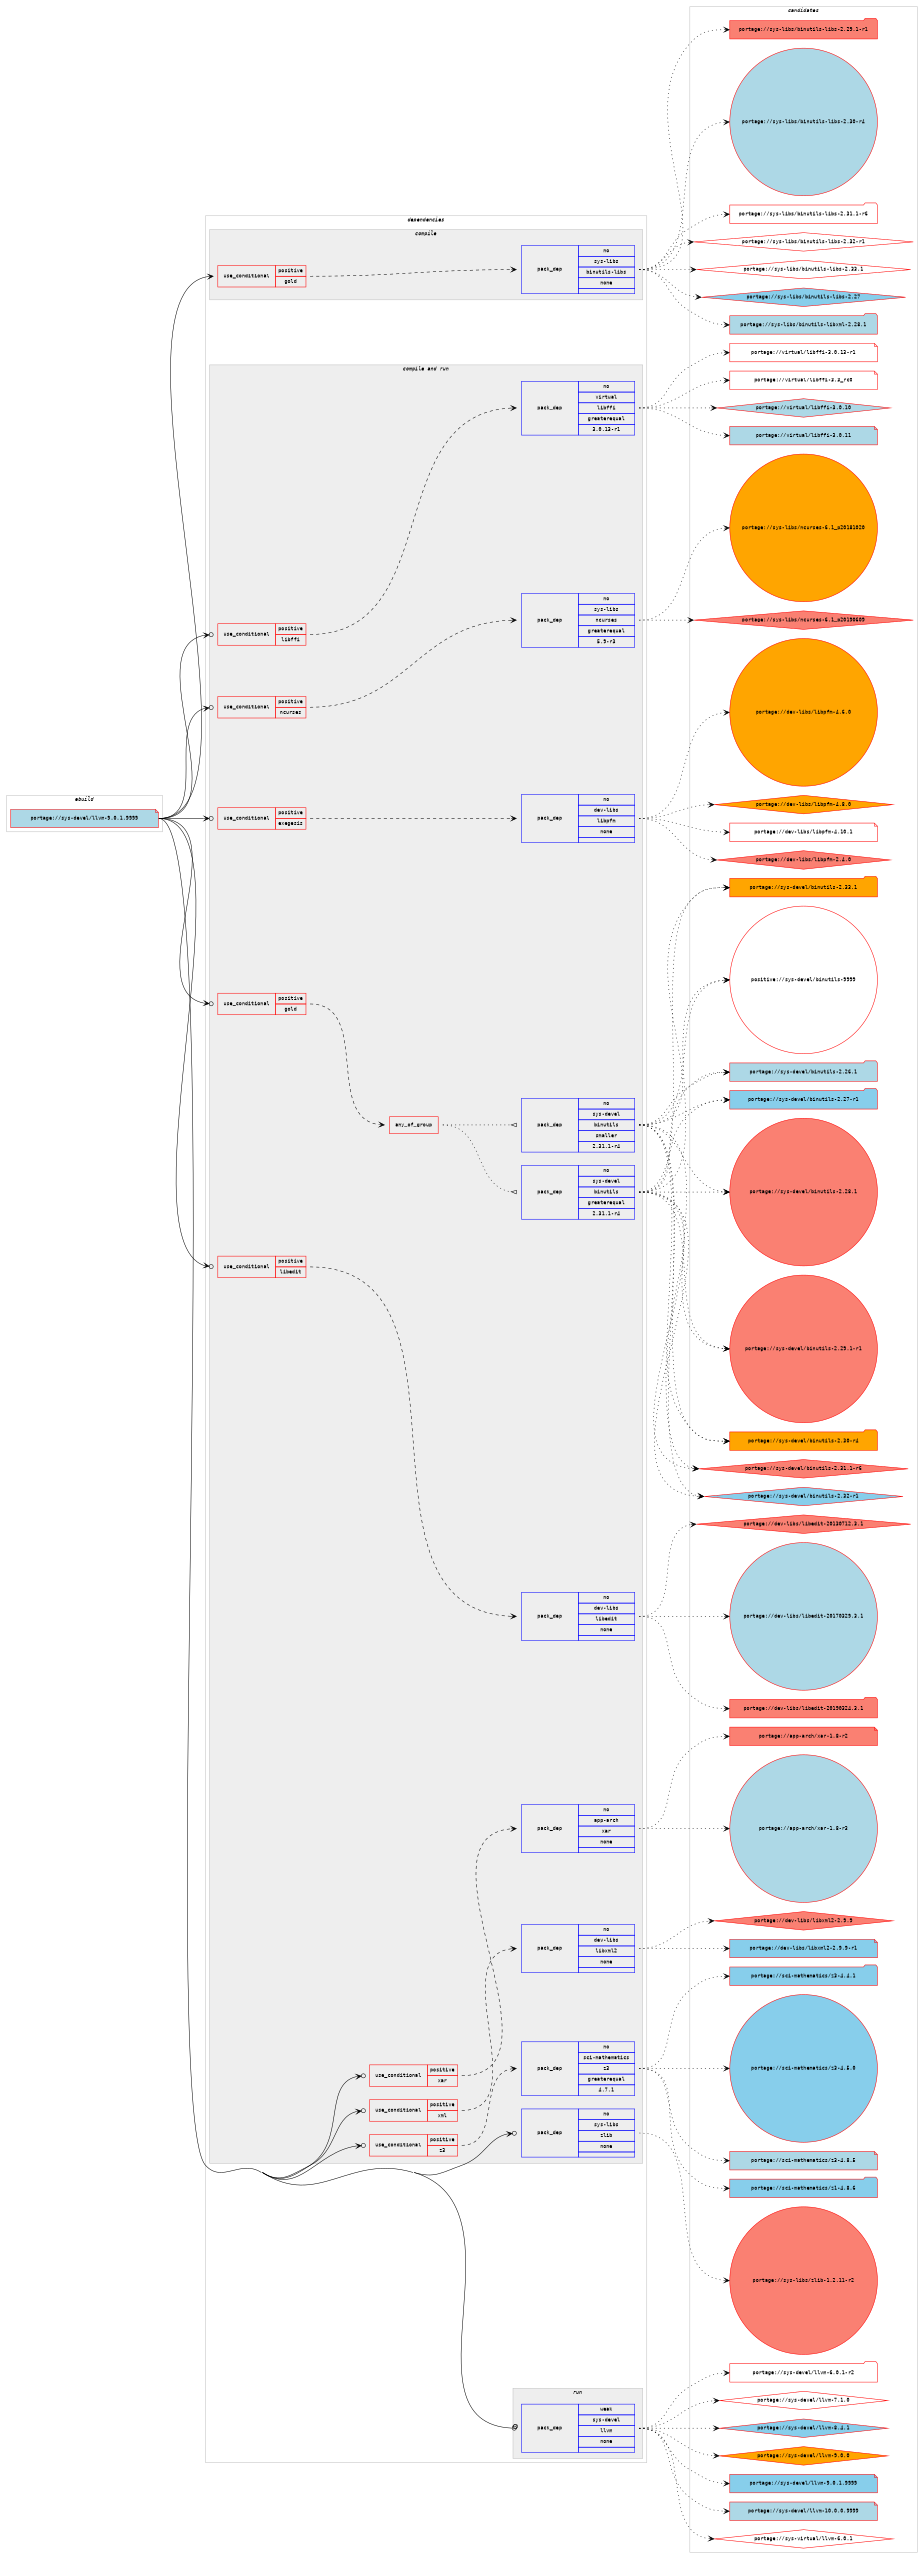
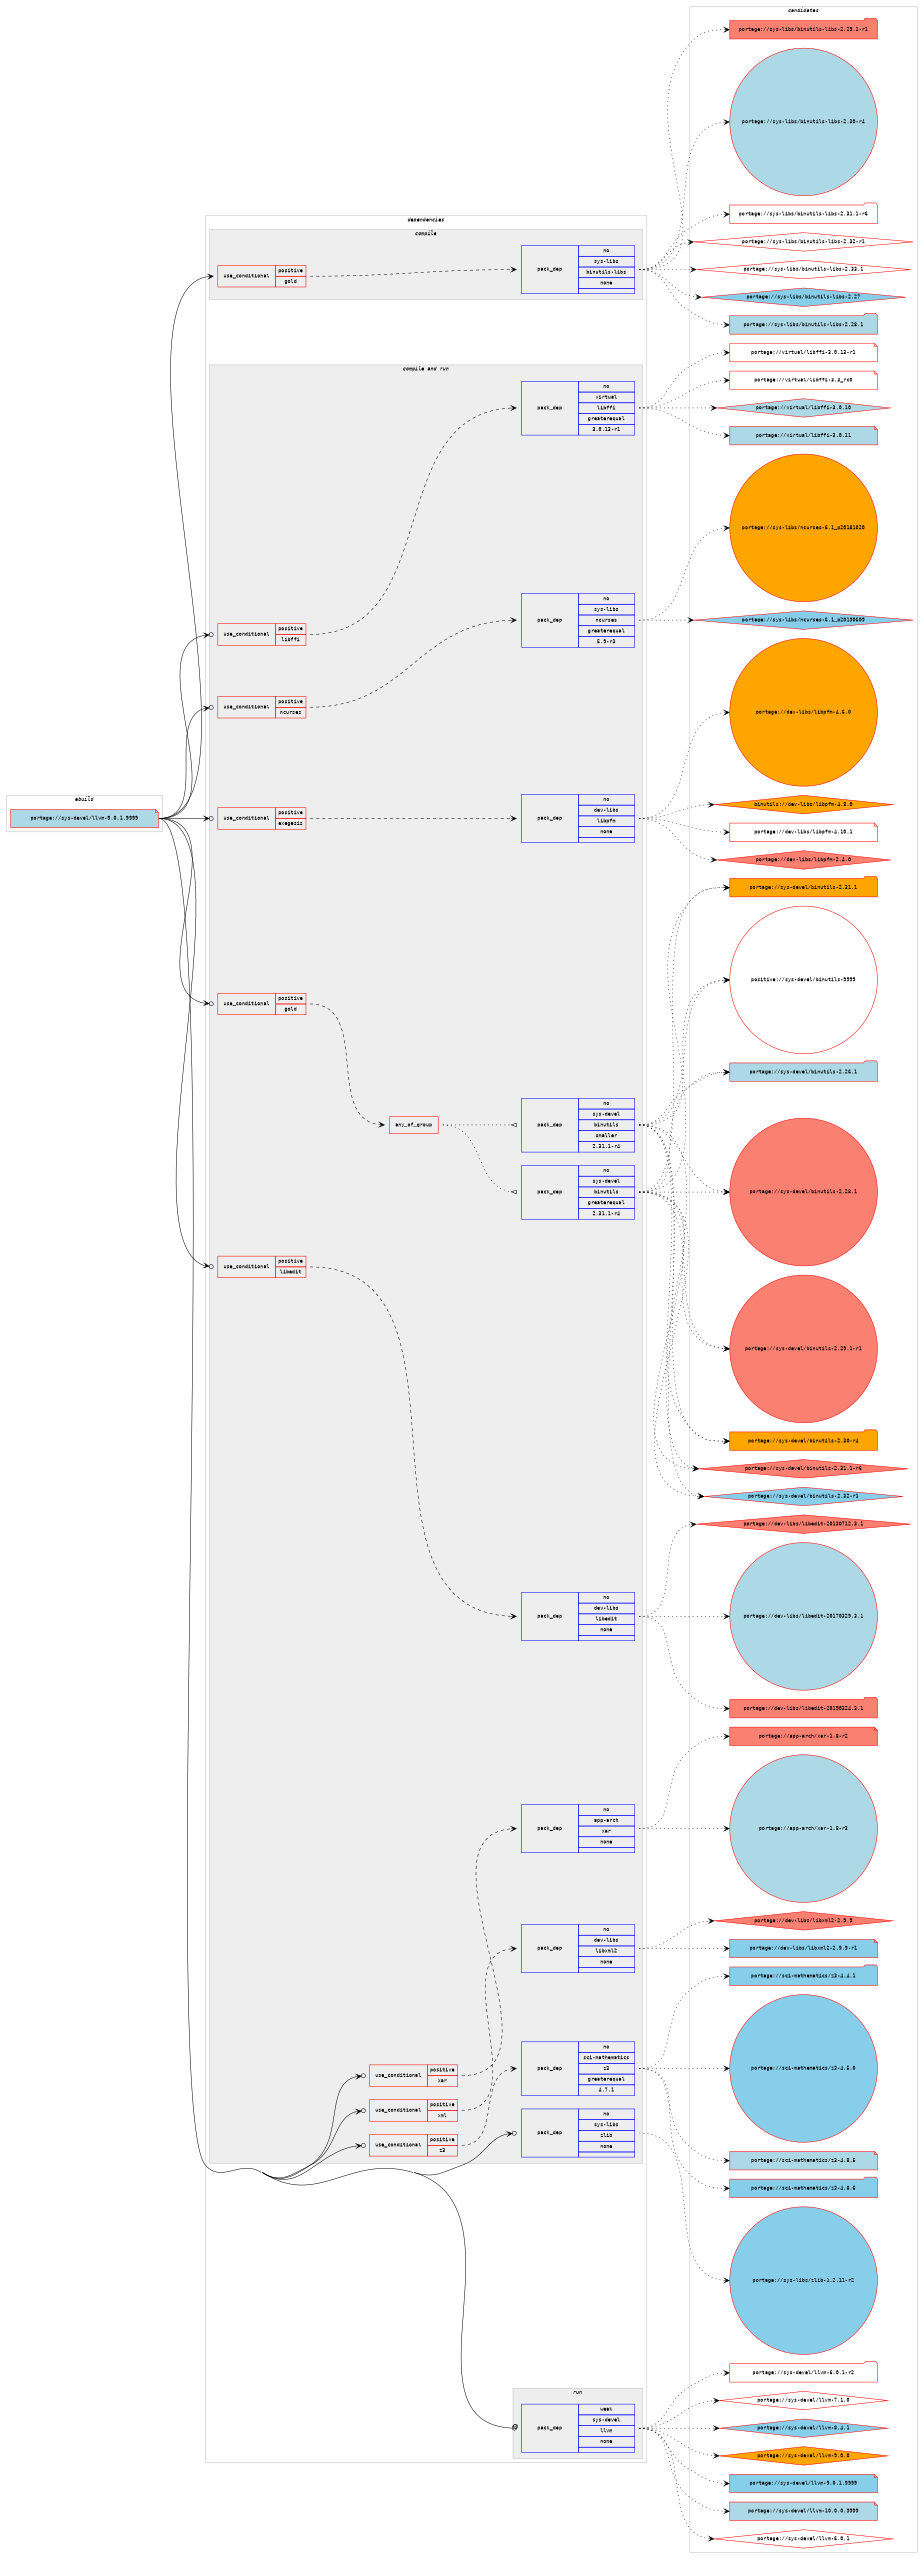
node "portage://sys-libs/binutils-libxml-2.28.1": label "portage://sys-libs/binutils-libxml-2.28.1" -> "portage://sys-libs/binutils-libs-2.28.1"
node "portage://sys-libs/ncurses-6.1_p20190609": fillcolor salmon -> skyblue
node "portage://dev-libs/libpfm-4.8.0": label "portage://dev-libs/libpfm-4.8.0" -> "binutils://dev-libs/libpfm-4.8.0"
node "portage://sys-devel/binutils-2.33.1": label "portage://sys-devel/binutils-2.33.1" -> "portage://sys-devel/binutils-2.31.1"
node "portage://sys-devel/binutils-2.27-r1": removed
node "portage://sci-mathematics/z1-4.8.6": label "portage://sci-mathematics/z1-4.8.6" -> "portage://sci-mathematics/z3-4.8.6"
node "portage://sys-libs/zlib-1.2.11-r2": fillcolor salmon -> skyblue
node "portage://sys-virtual/llvm-6.0.1": label "portage://sys-virtual/llvm-6.0.1" -> "portage://sys-devel/llvm-6.0.1"
